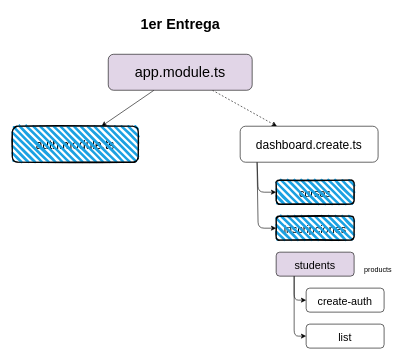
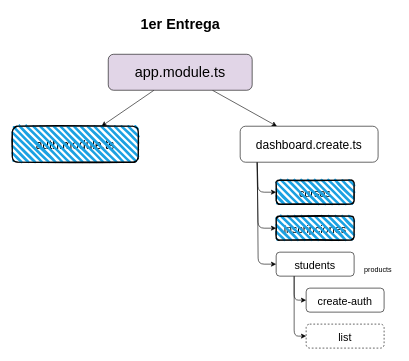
edge "app.module.ts" -> "dashboard.create.ts": style dashed -> solid
edge "dashboard.create.ts" -> "students": added
node "students": fillcolor #e1d5e7 -> #ffffff
node "list": style solid -> dashed
